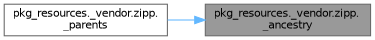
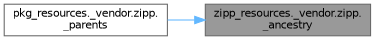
node "pkg_resources._vendor.zipp. _ancestry": label "pkg_resources._vendor.zipp. _ancestry" -> "zipp_resources._vendor.zipp. _ancestry"
